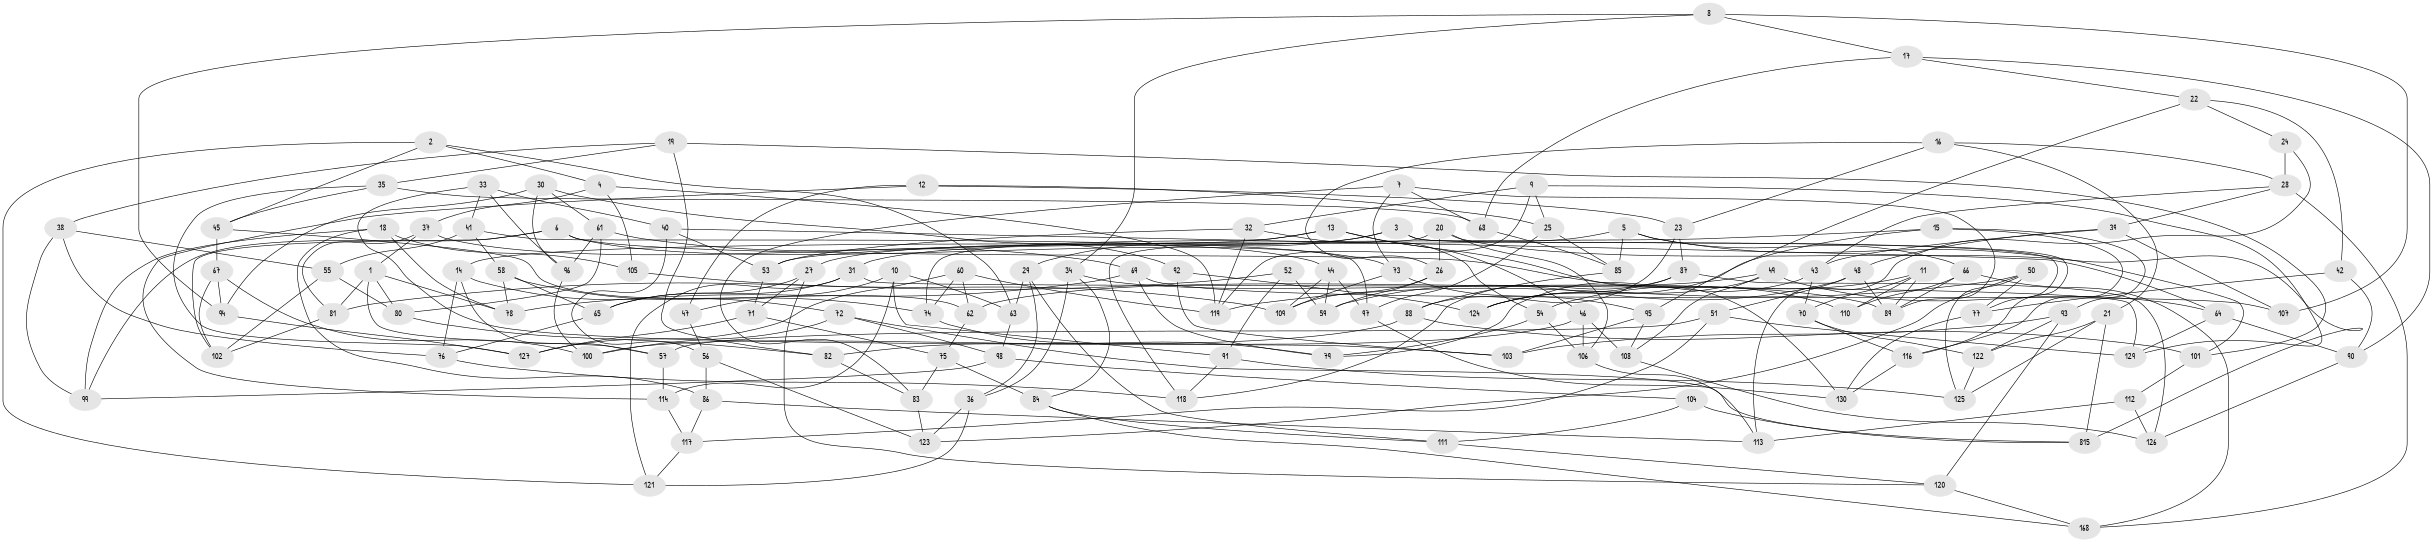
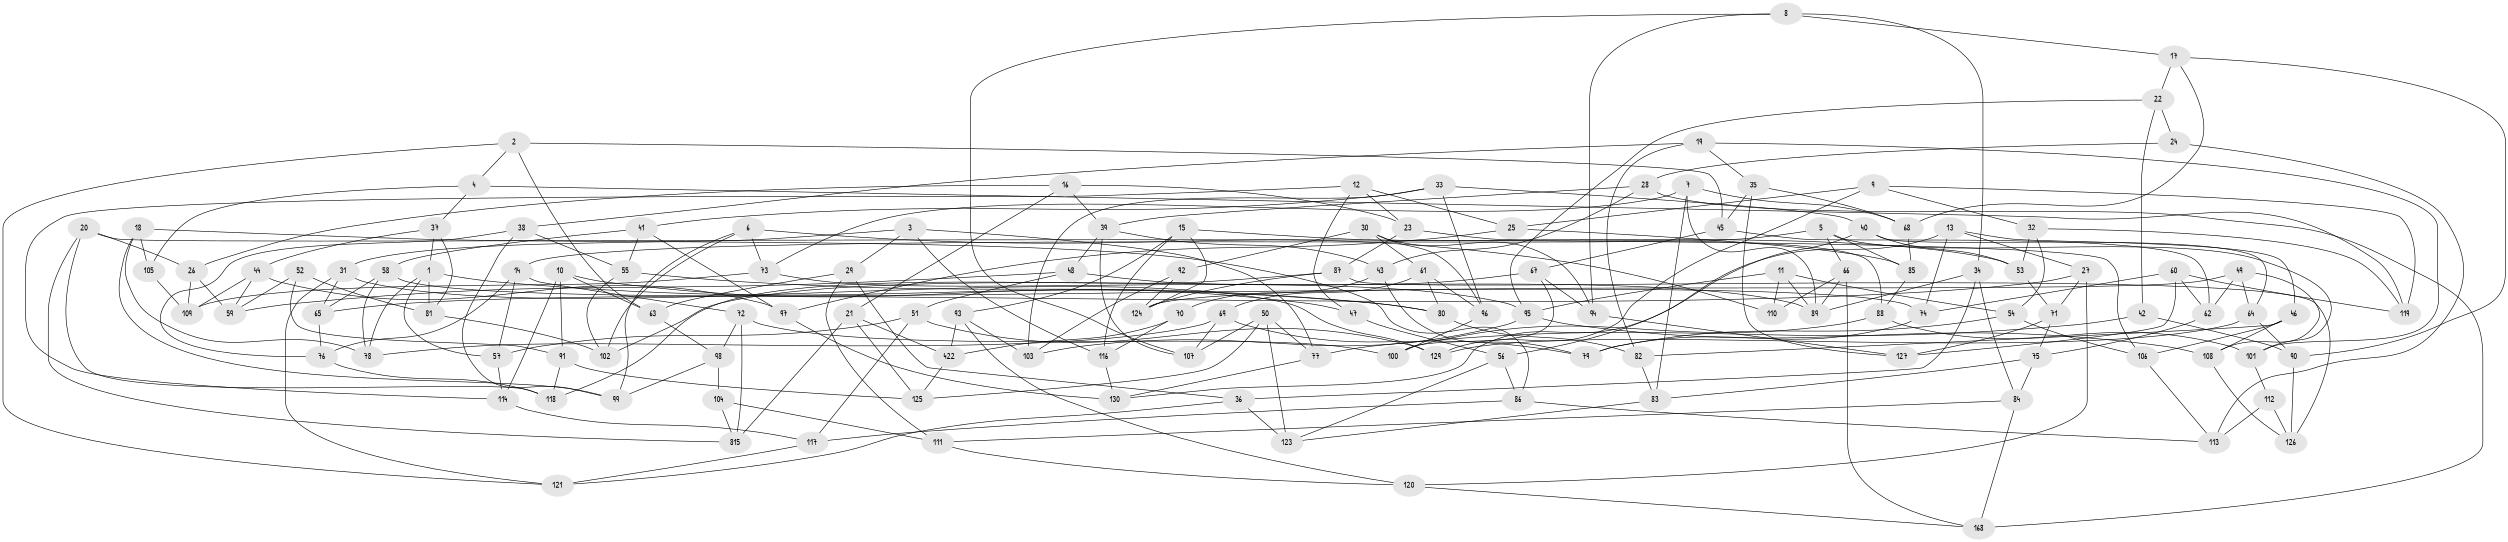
edge "16" -- "28": now "16" -- "39"
edge "11" -- "70": now "11" -- "95"
edge "50" -- "119": now "50" -- "107"
node "122": label "122" -> "422"
